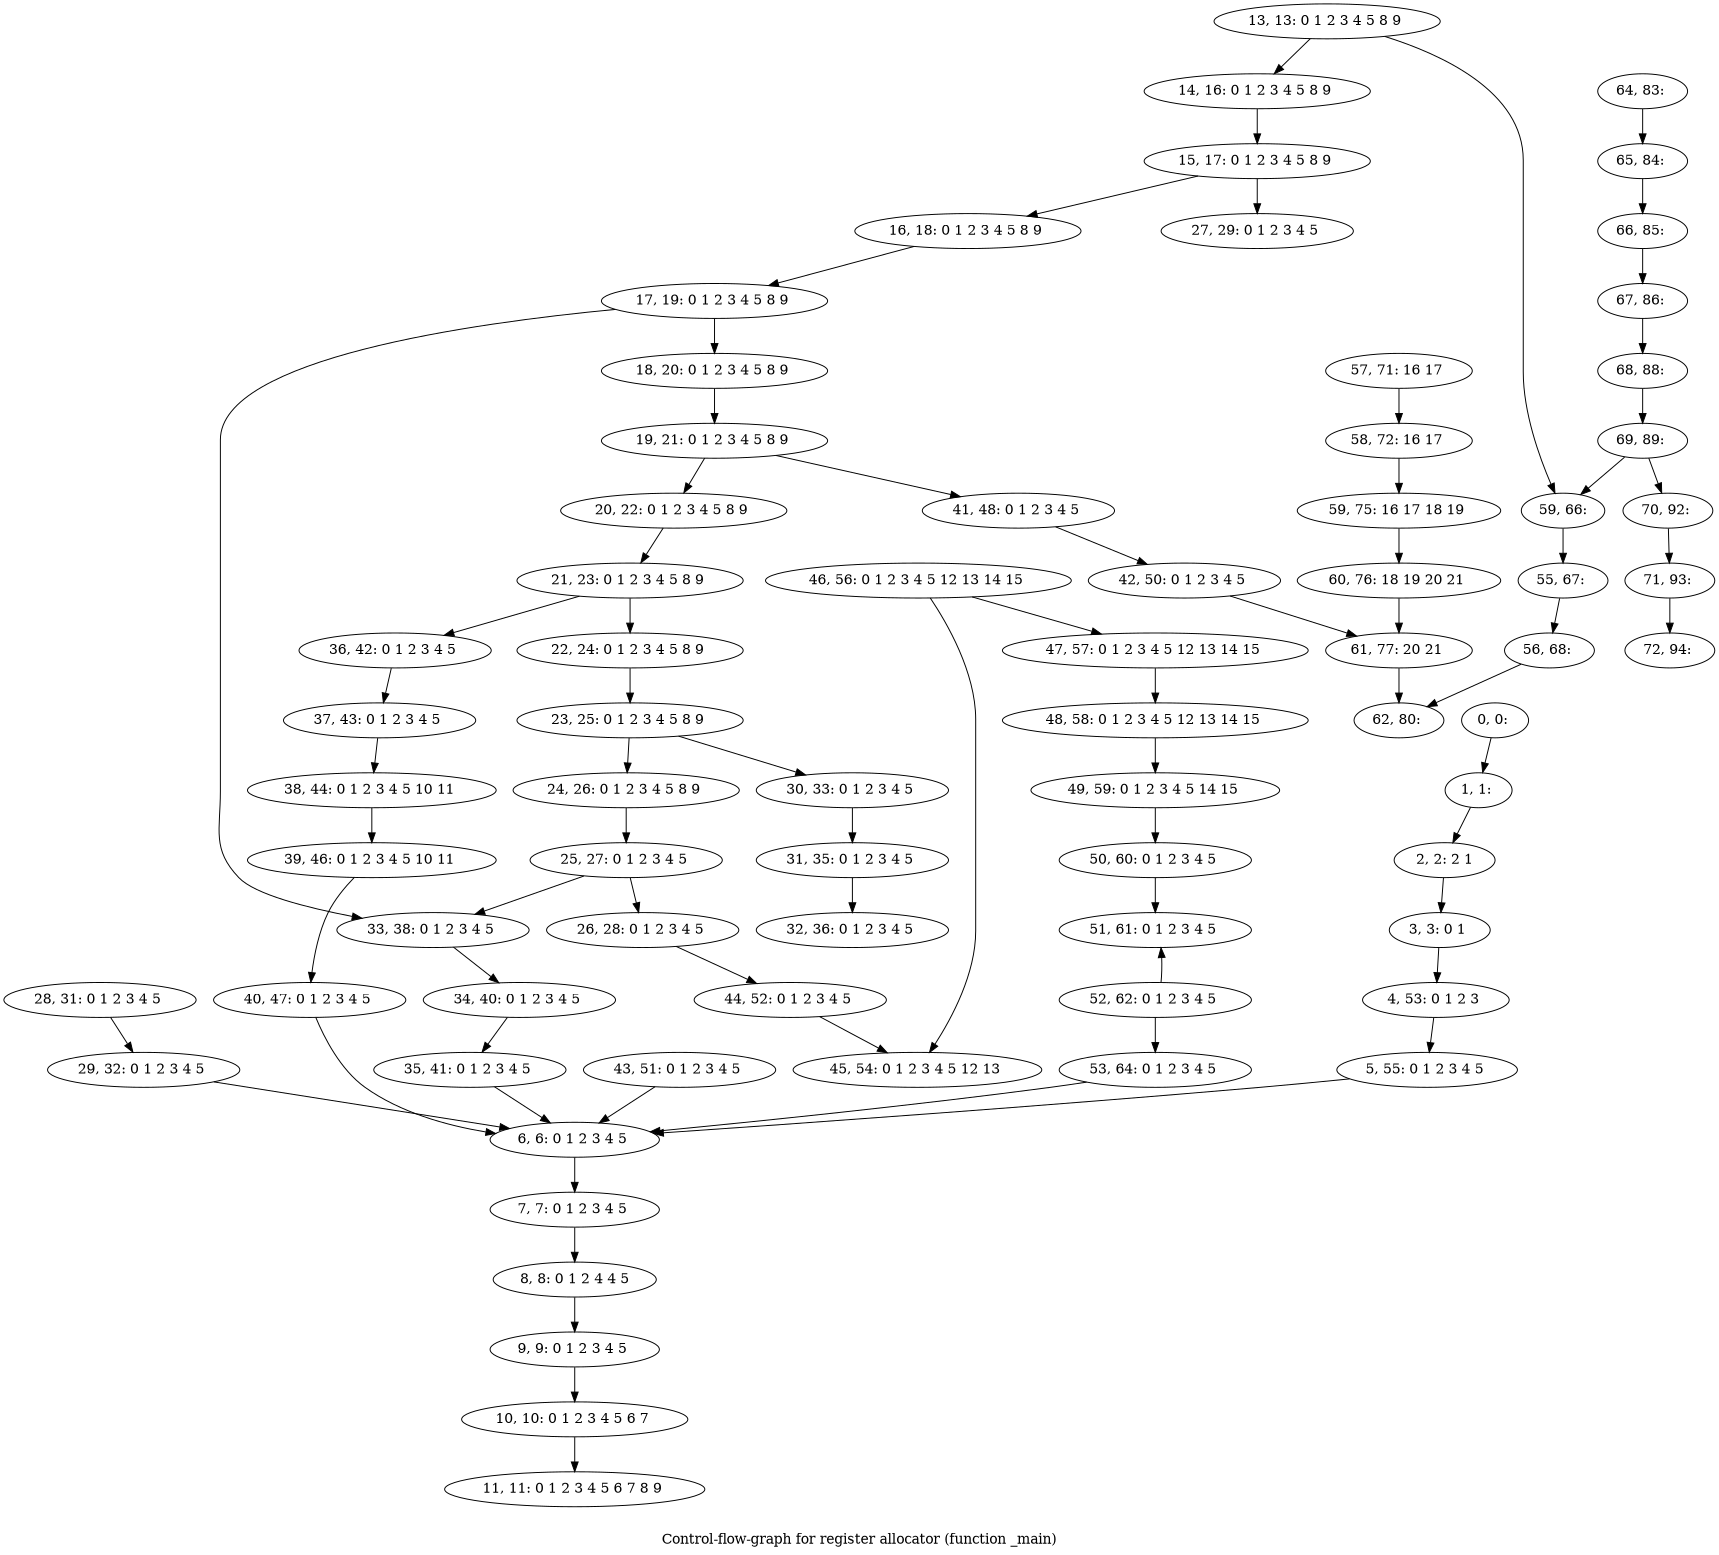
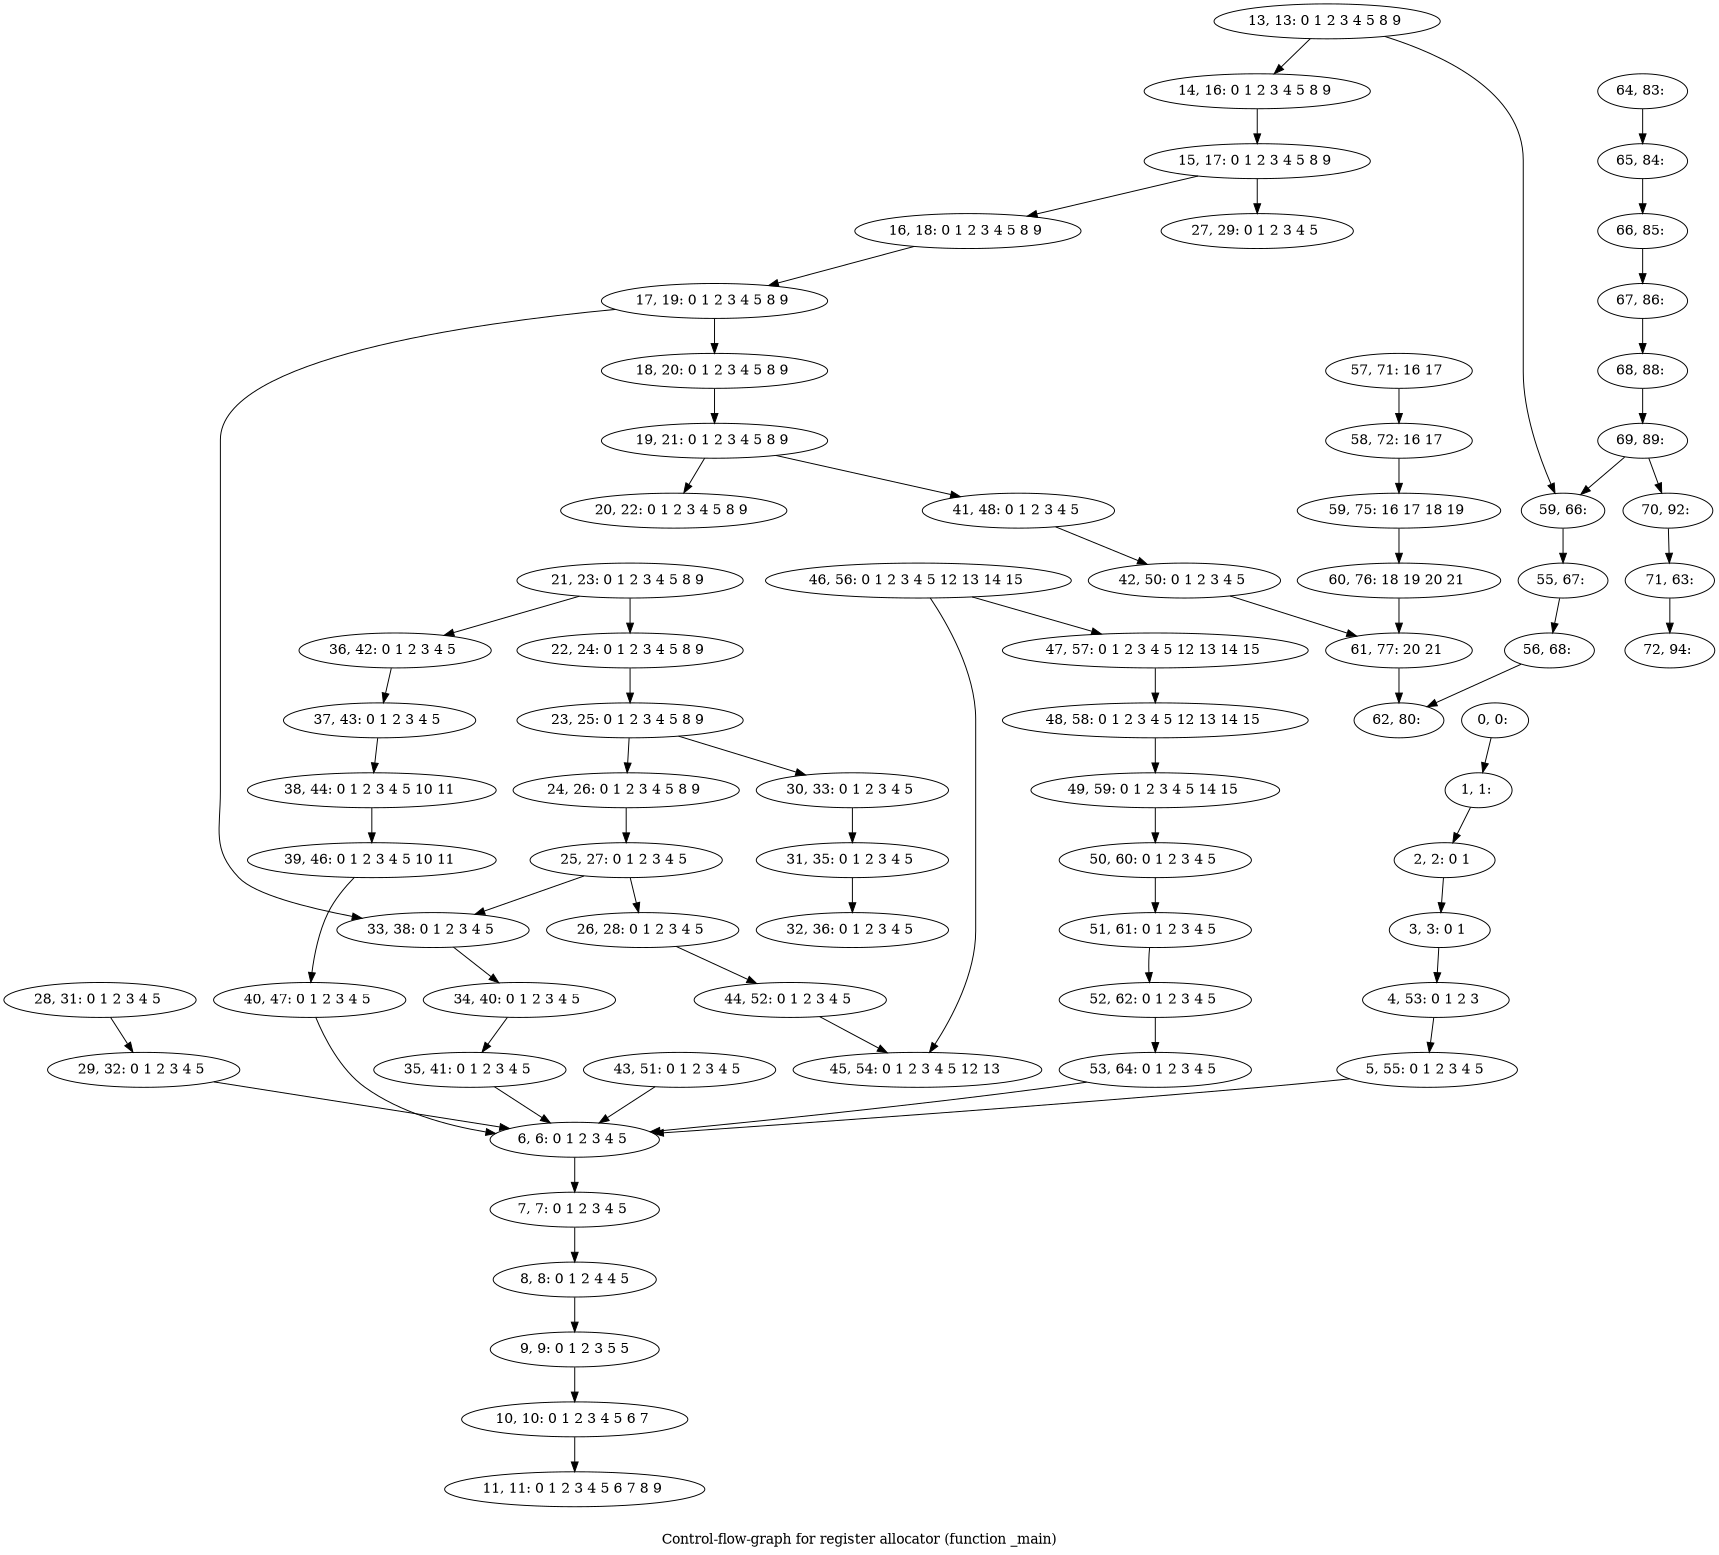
edge "20, 22: 0 1 2 3 4 5 8 9" -> "21, 23: 0 1 2 3 4 5 8 9": removed
node "71, 93:": label "71, 93:" -> "71, 63:"
node "2, 2: 2 1": label "2, 2: 2 1" -> "2, 2: 0 1"
edge "52, 62: 0 1 2 3 4 5" -> "51, 61: 0 1 2 3 4 5": reversed
node "9, 9: 0 1 2 3 4 5": label "9, 9: 0 1 2 3 4 5" -> "9, 9: 0 1 2 3 5 5"
